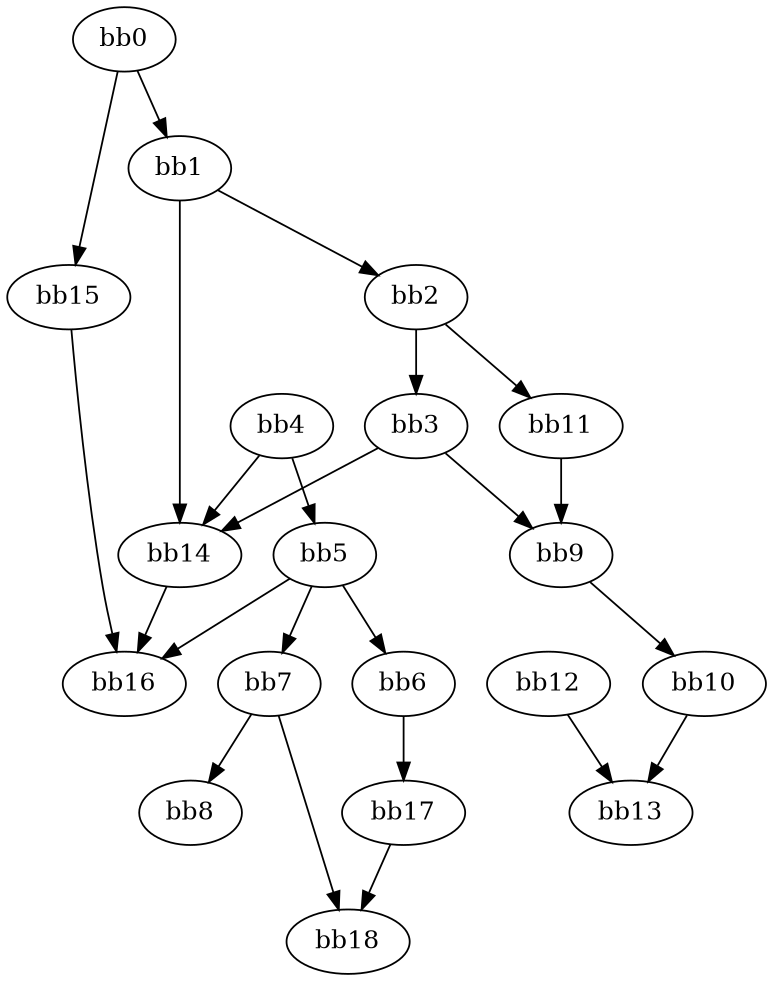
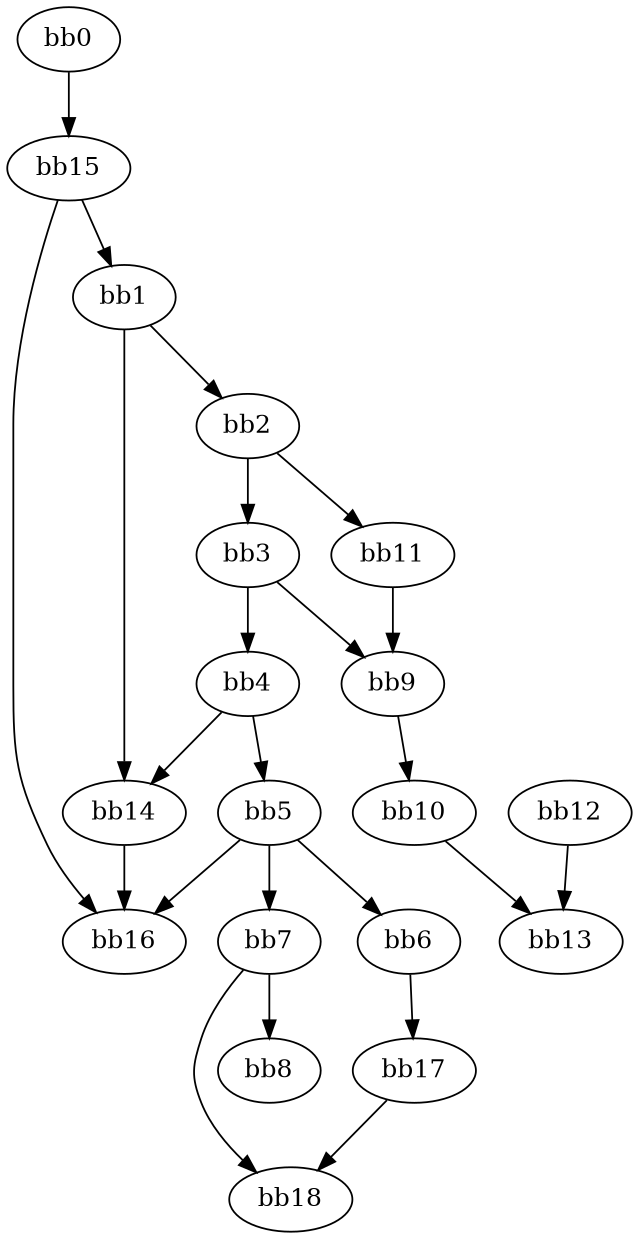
edge "bb0" -> "bb1": now "bb15" -> "bb1"
edge "bb3" -> "bb14": now "bb3" -> "bb4"
